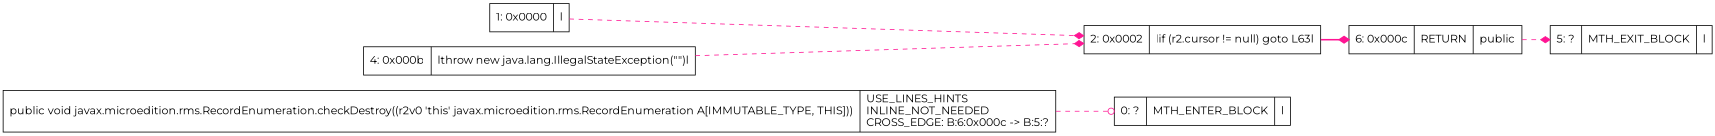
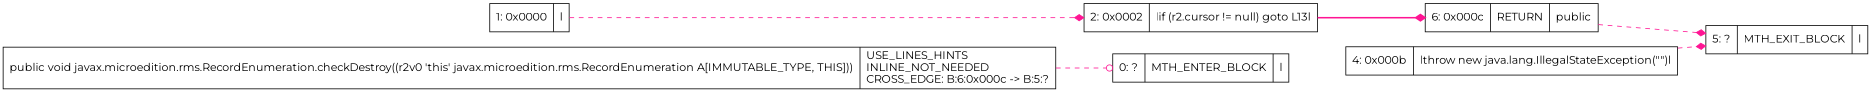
node "2: 0x0002": text "lif (r2.cursor != null) goto L63l" -> "lif (r2.cursor != null) goto L13l"
edge "4: 0x000b" -> "2: 0x0002": now "4: 0x000b" -> "5: ?"
